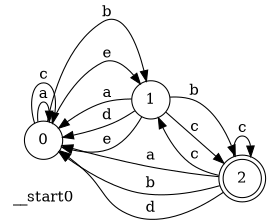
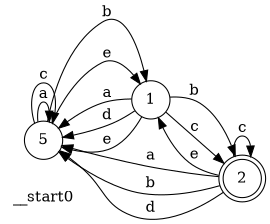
node "0": label "0" -> "5"
edge "2" -> "1": label "c" -> "e"
